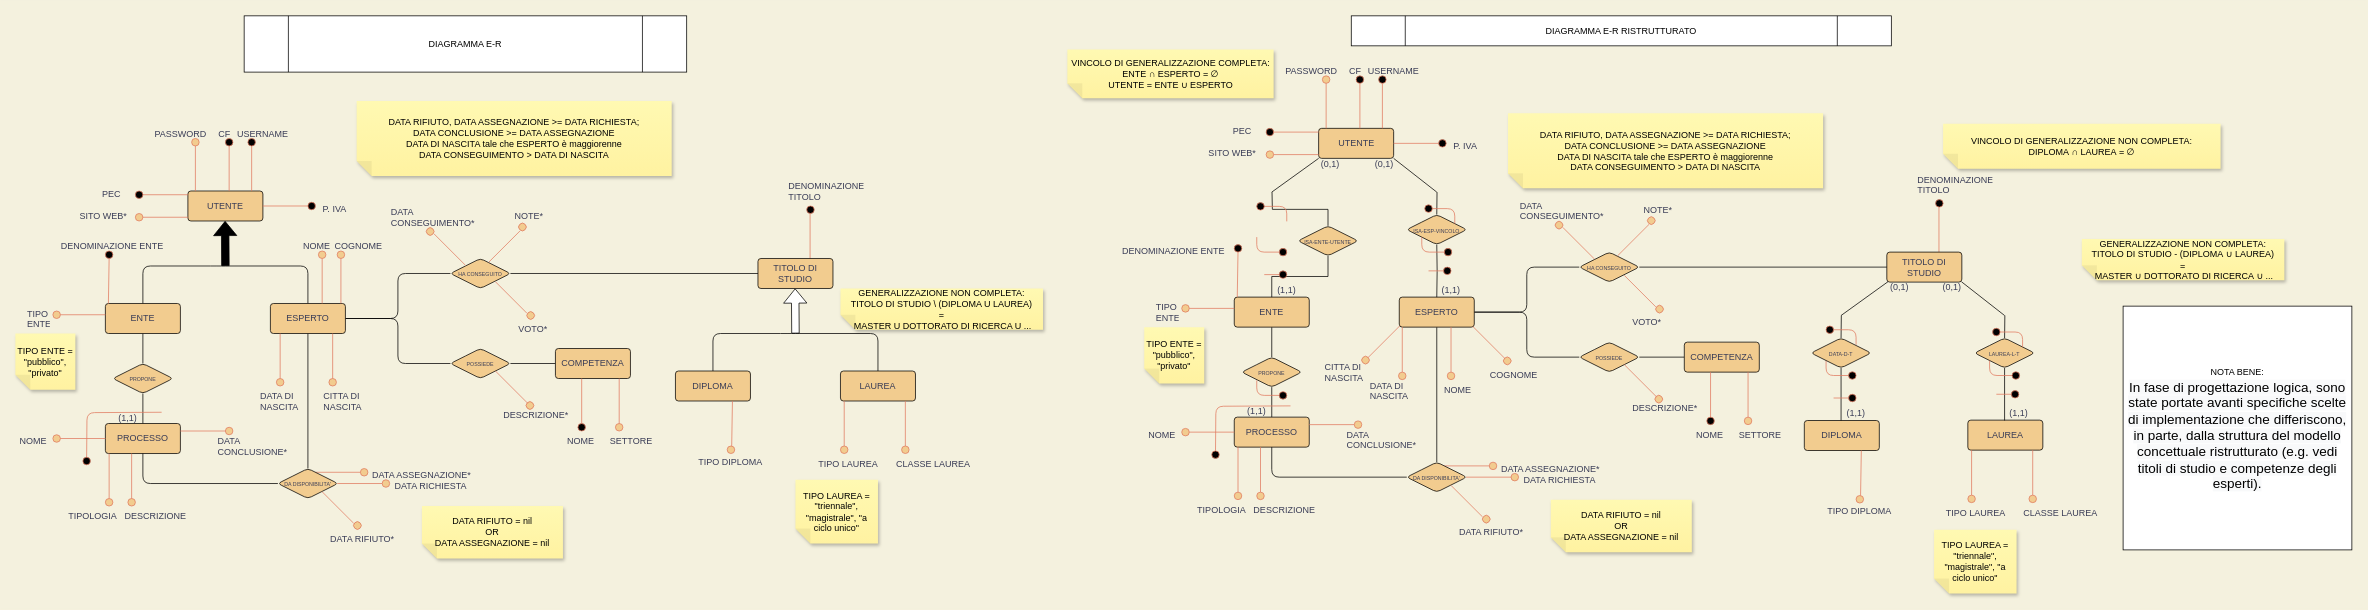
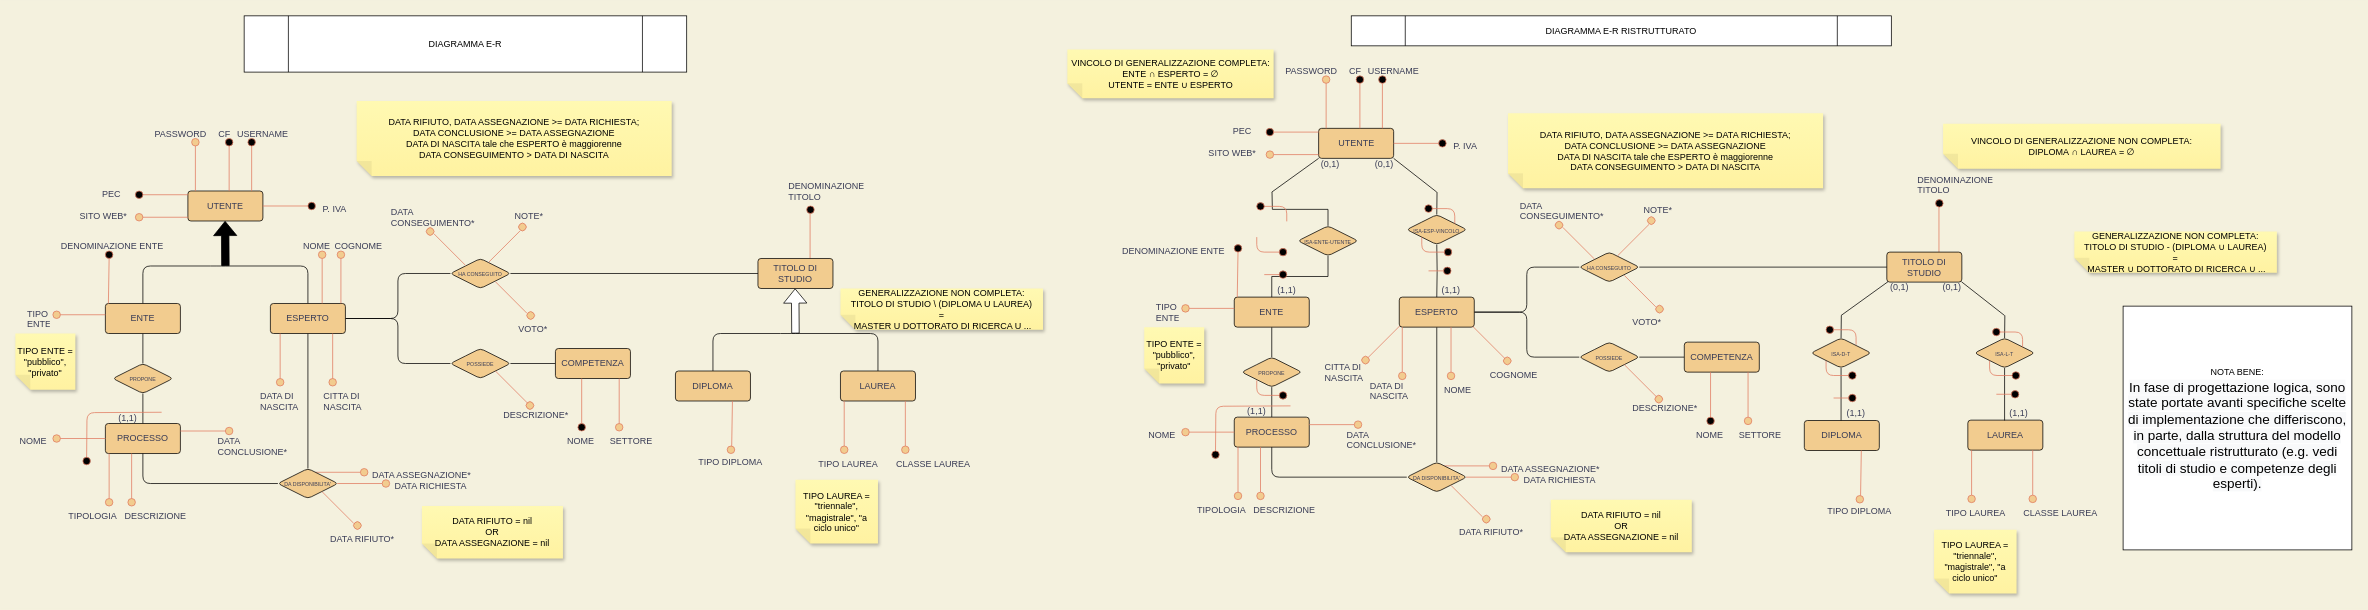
node "GENERALIZZAZIONE NON COMPLETA: TITOLO DI STUDIO - (DIPLOMA ∪ LAUREA) = MASTER ∪ DOTTORATO DI RICERCA ∪ ...": moved (2183, 260) -> (2175, 252)
node "DATA-D-T": label "DATA-D-T" -> "ISA-D-T"
node "LAUREA-L-T": label "LAUREA-L-T" -> "ISA-L-T"
